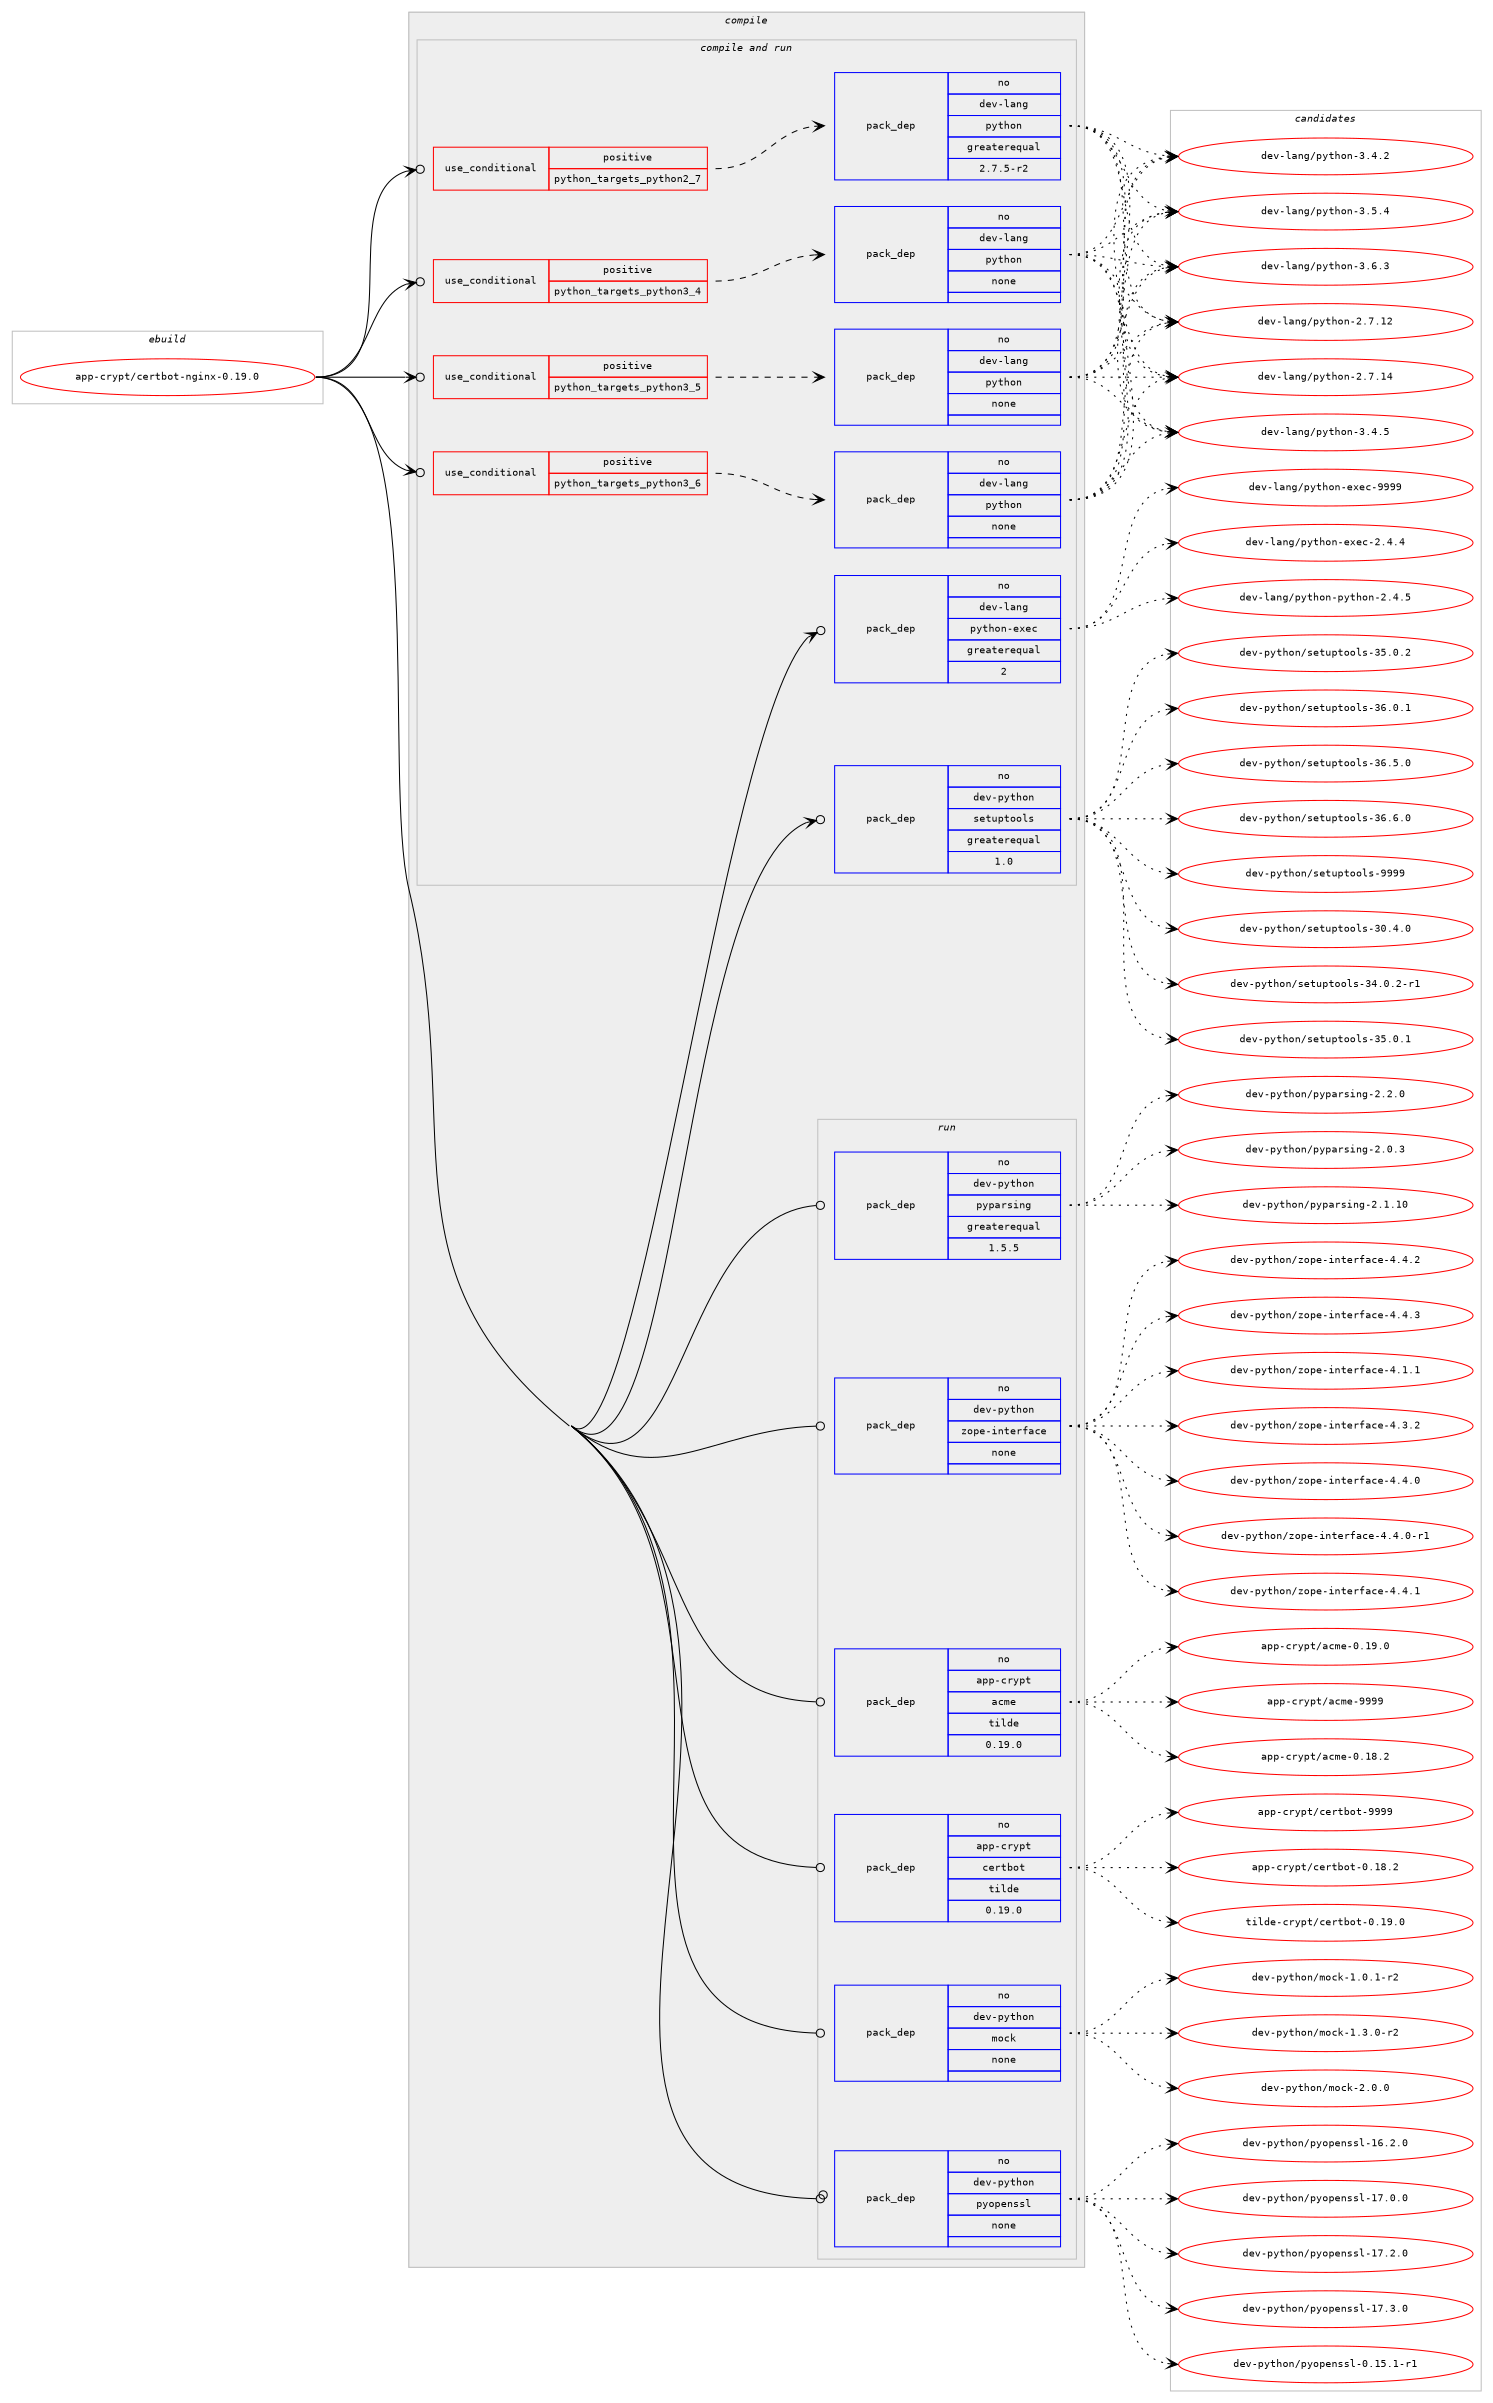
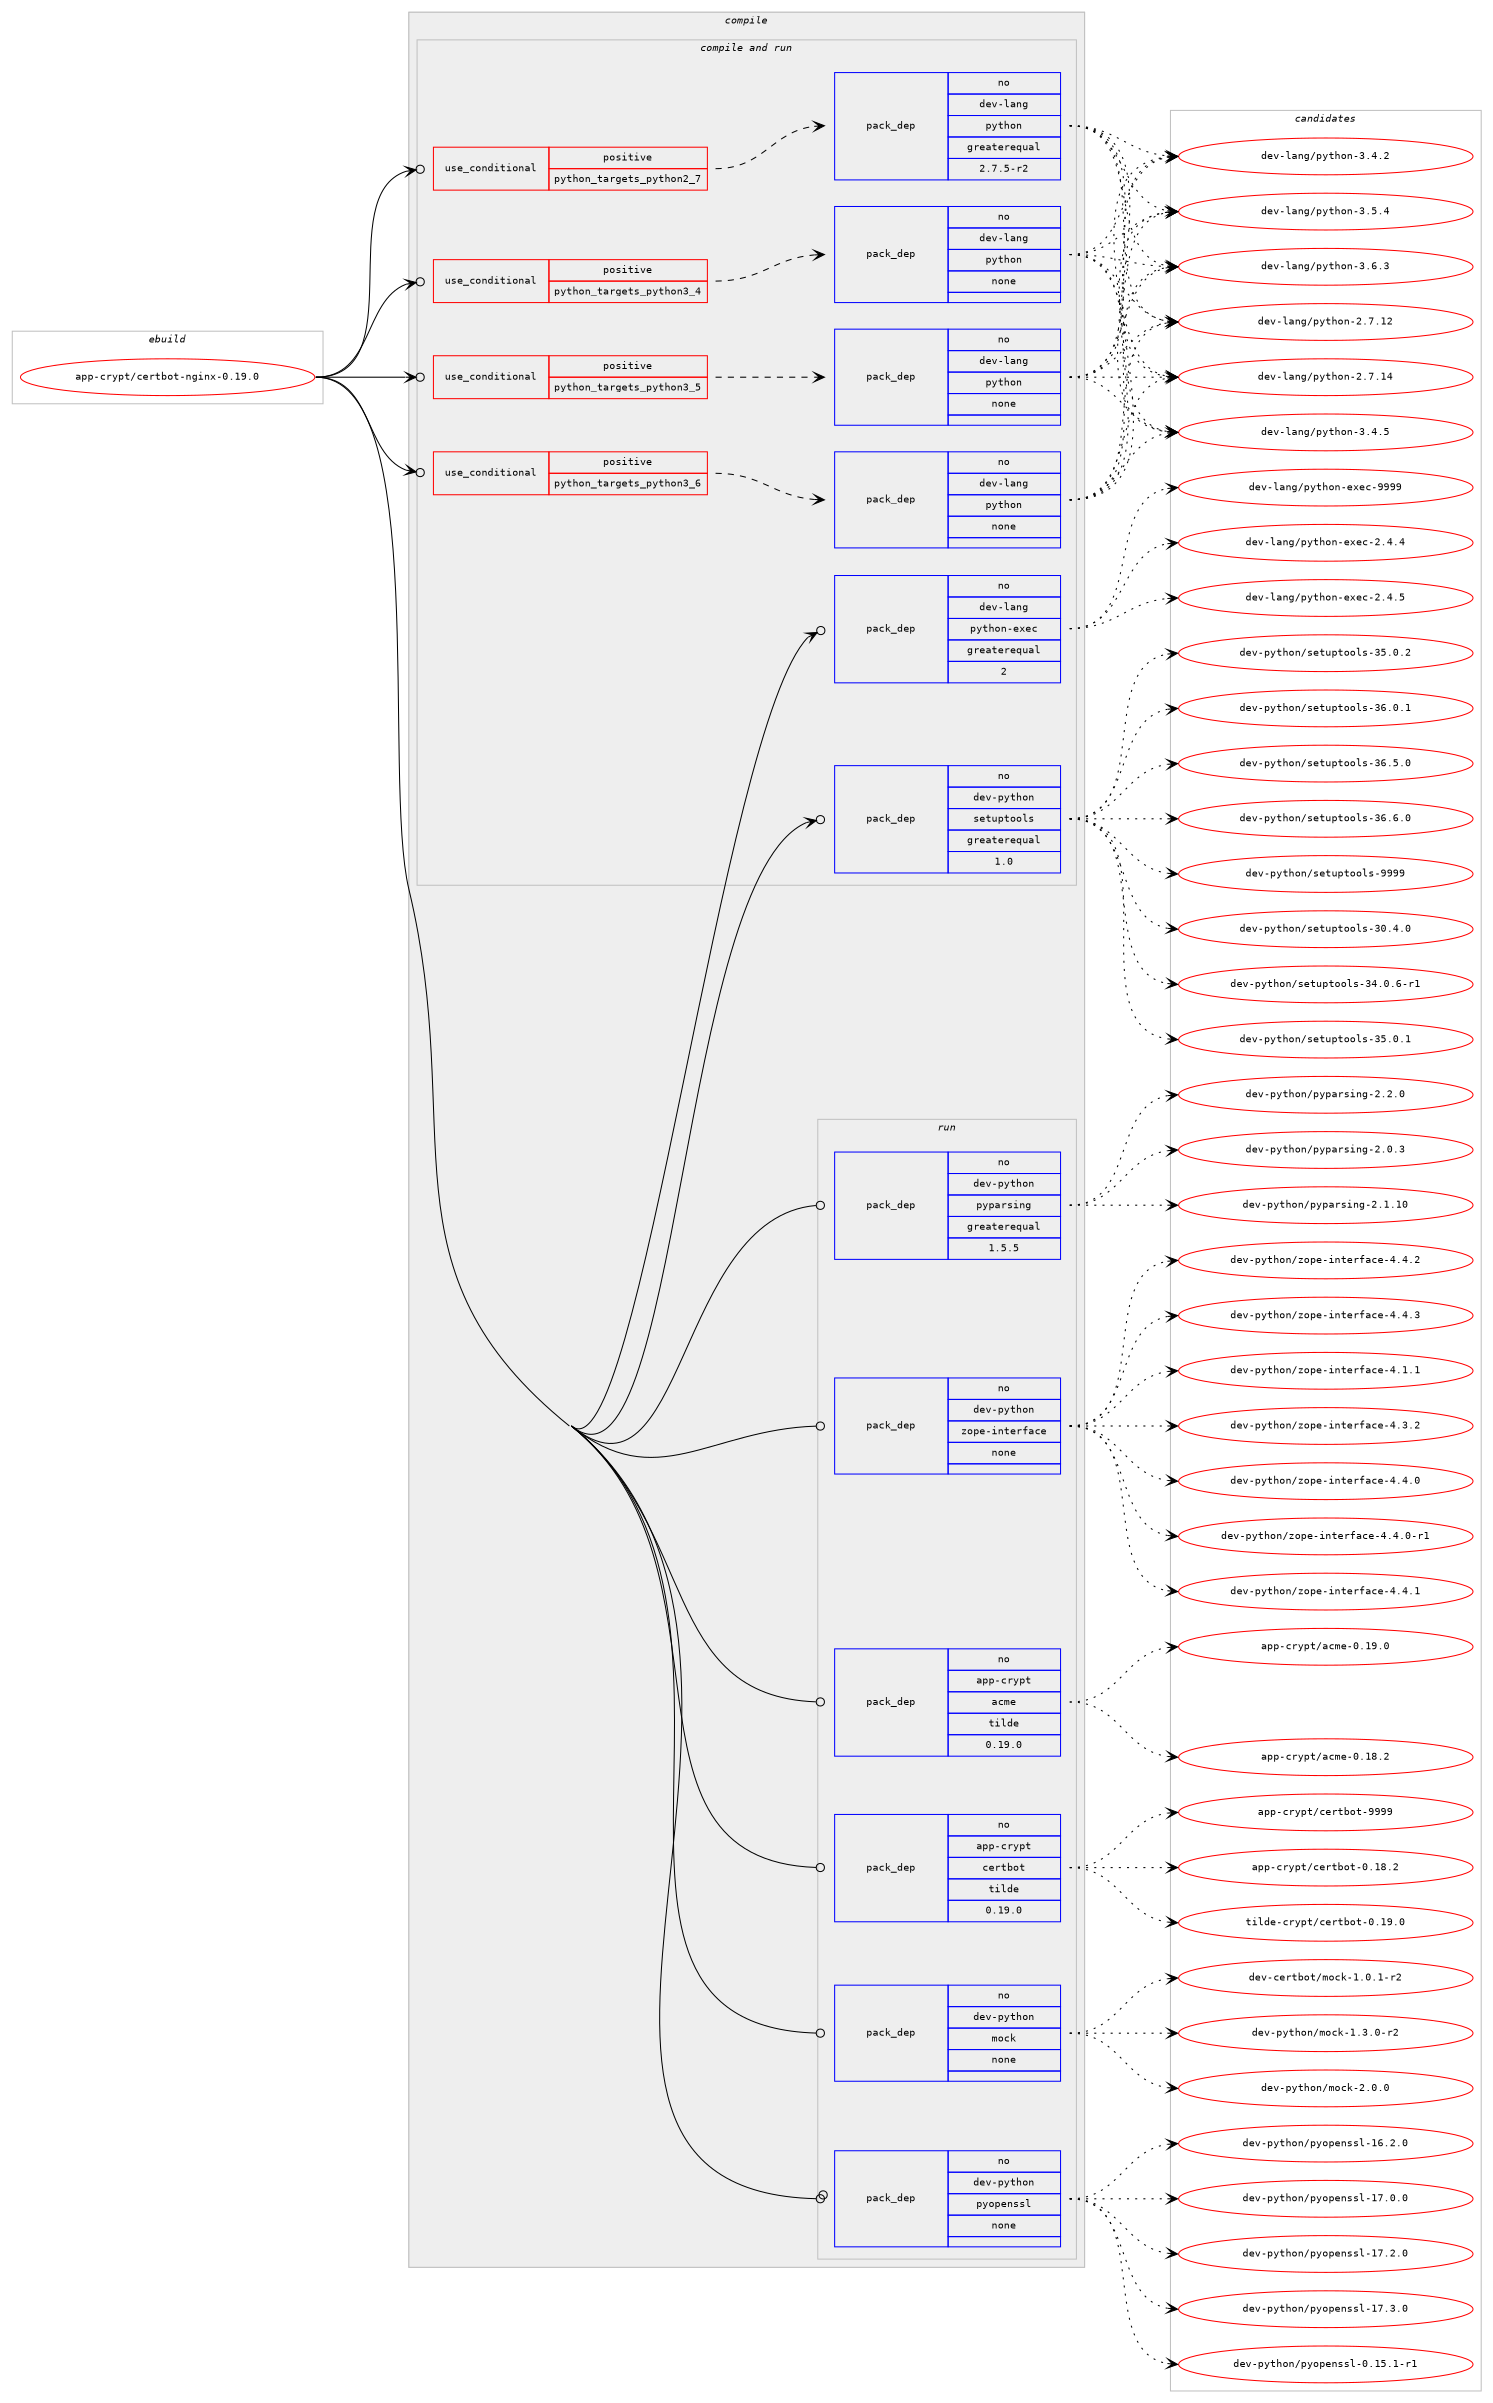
node "dev-lang/python-python-2.4.5": label "dev-lang/python-python-2.4.5" -> "dev-lang/python-exec-2.4.5"
node "dev-python/setuptools-34.0.2-r1": label "dev-python/setuptools-34.0.2-r1" -> "dev-python/setuptools-34.0.6-r1"
node "app-crypt/acme-9999": removed
node "dev-python/mock-1.0.1-r2": label "dev-python/mock-1.0.1-r2" -> "dev-certbot/mock-1.0.1-r2"
